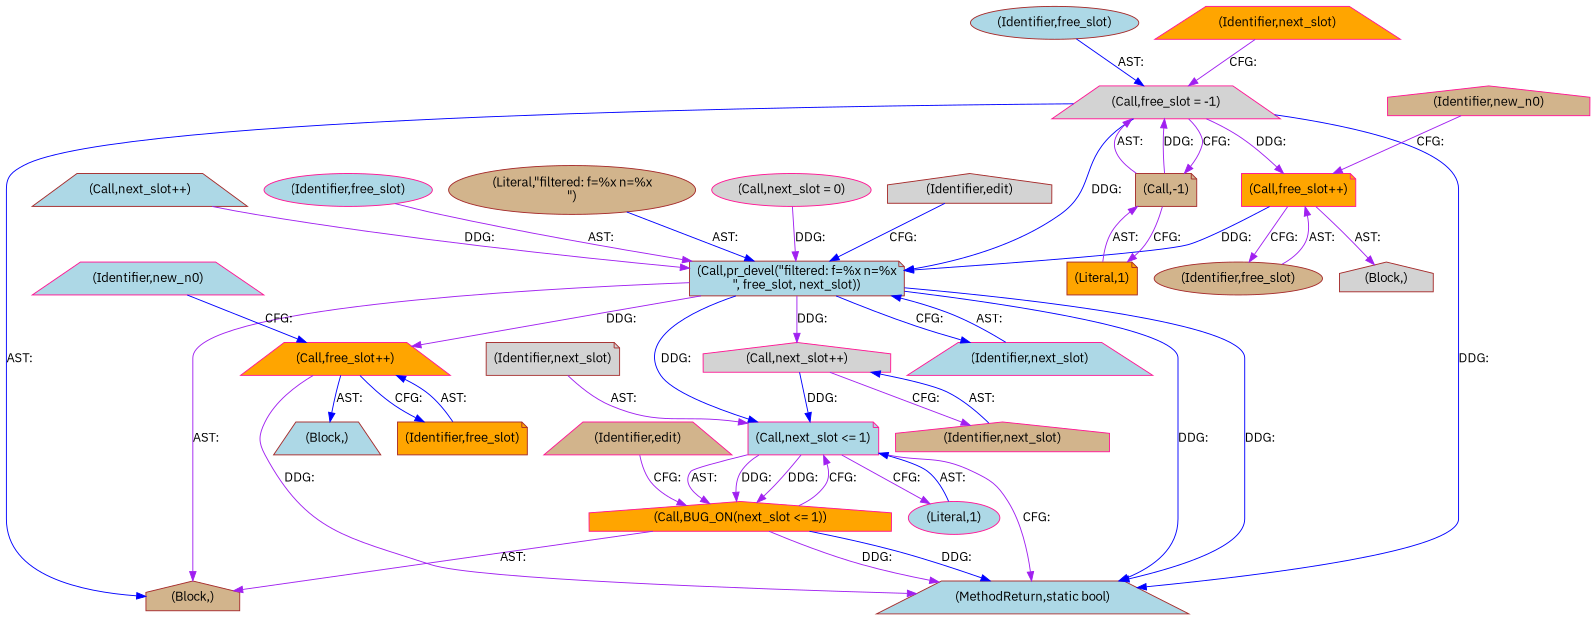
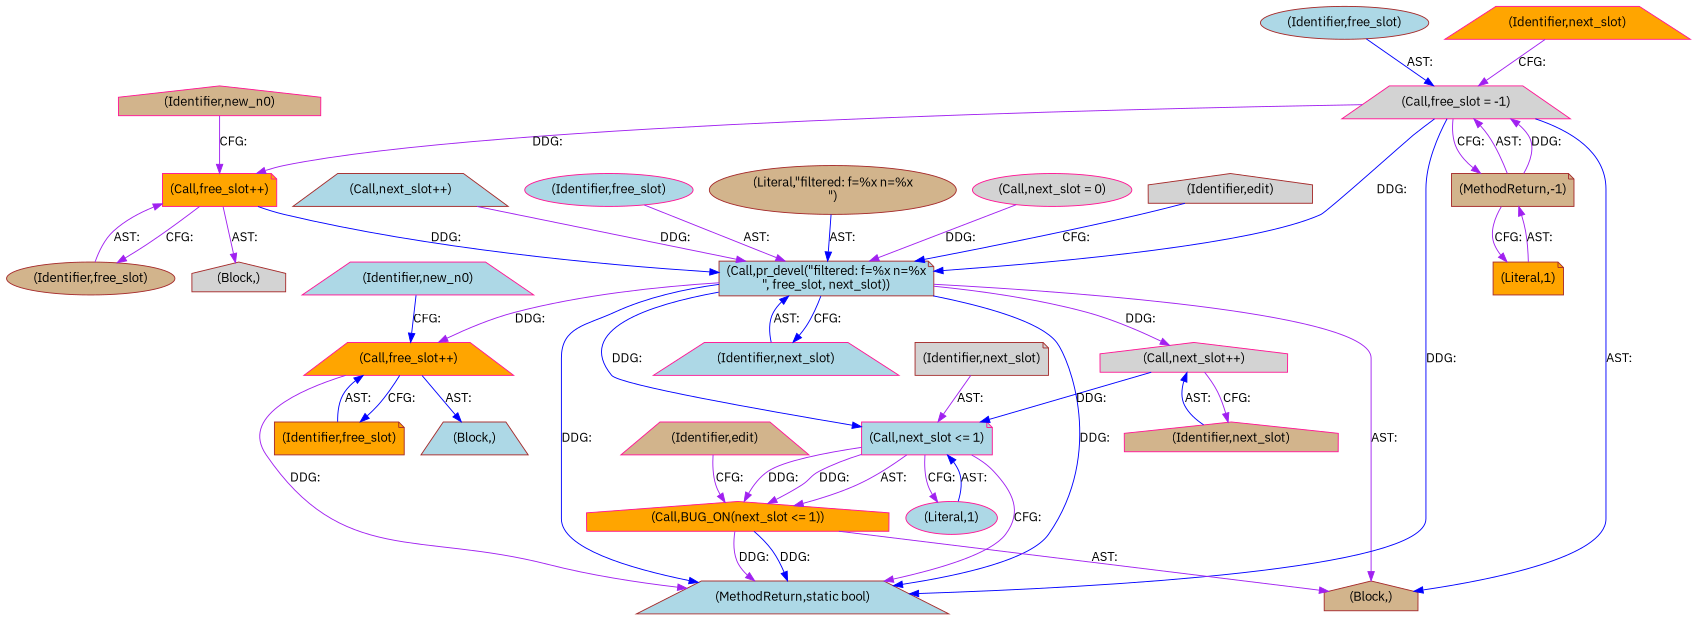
node "(Call,-1)": label "(Call,-1)" -> "(MethodReturn,-1)"
edge "(Call,BUG_ON(next_slot <= 1))" -> "(Call,next_slot <= 1)": removed, label "CFG:"
